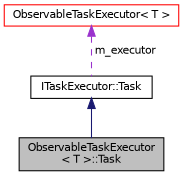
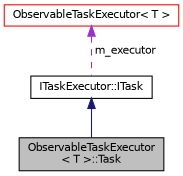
node "ITaskExecutor::Task": label "ITaskExecutor::Task" -> "ITaskExecutor::ITask"
